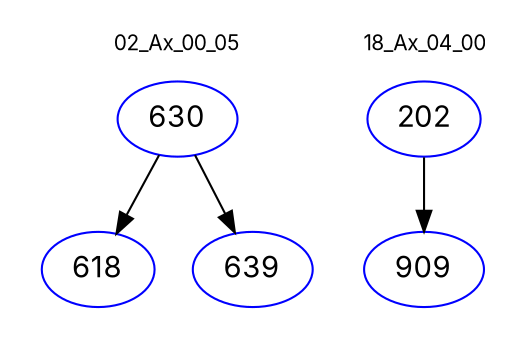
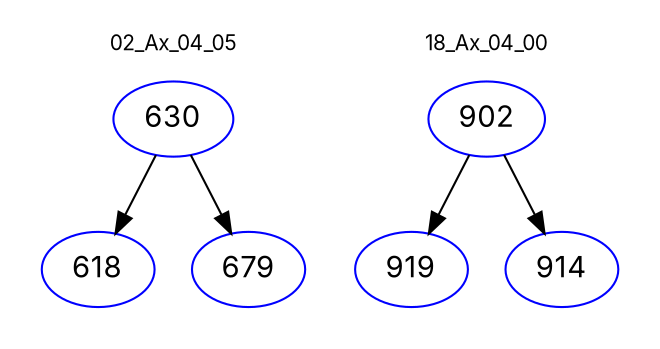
cluster "02_Ax_00_05": label "02_Ax_00_05" -> "02_Ax_04_05"
node "202": label "202" -> "902"
node "639": label "639" -> "679"
node "909": label "909" -> "919"
node "914": added
